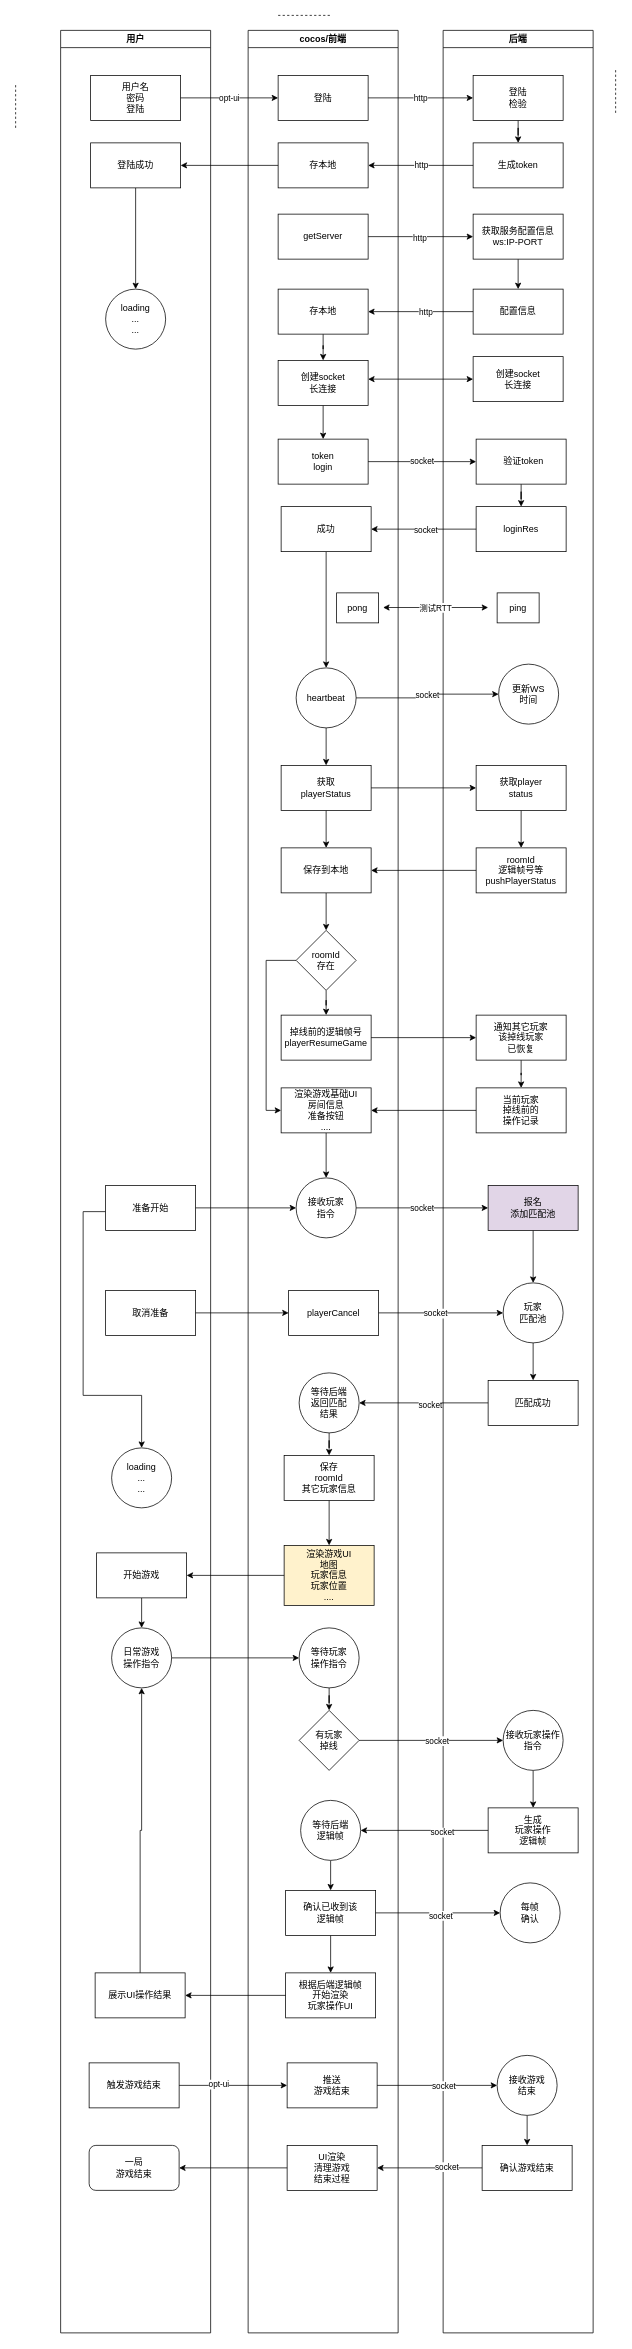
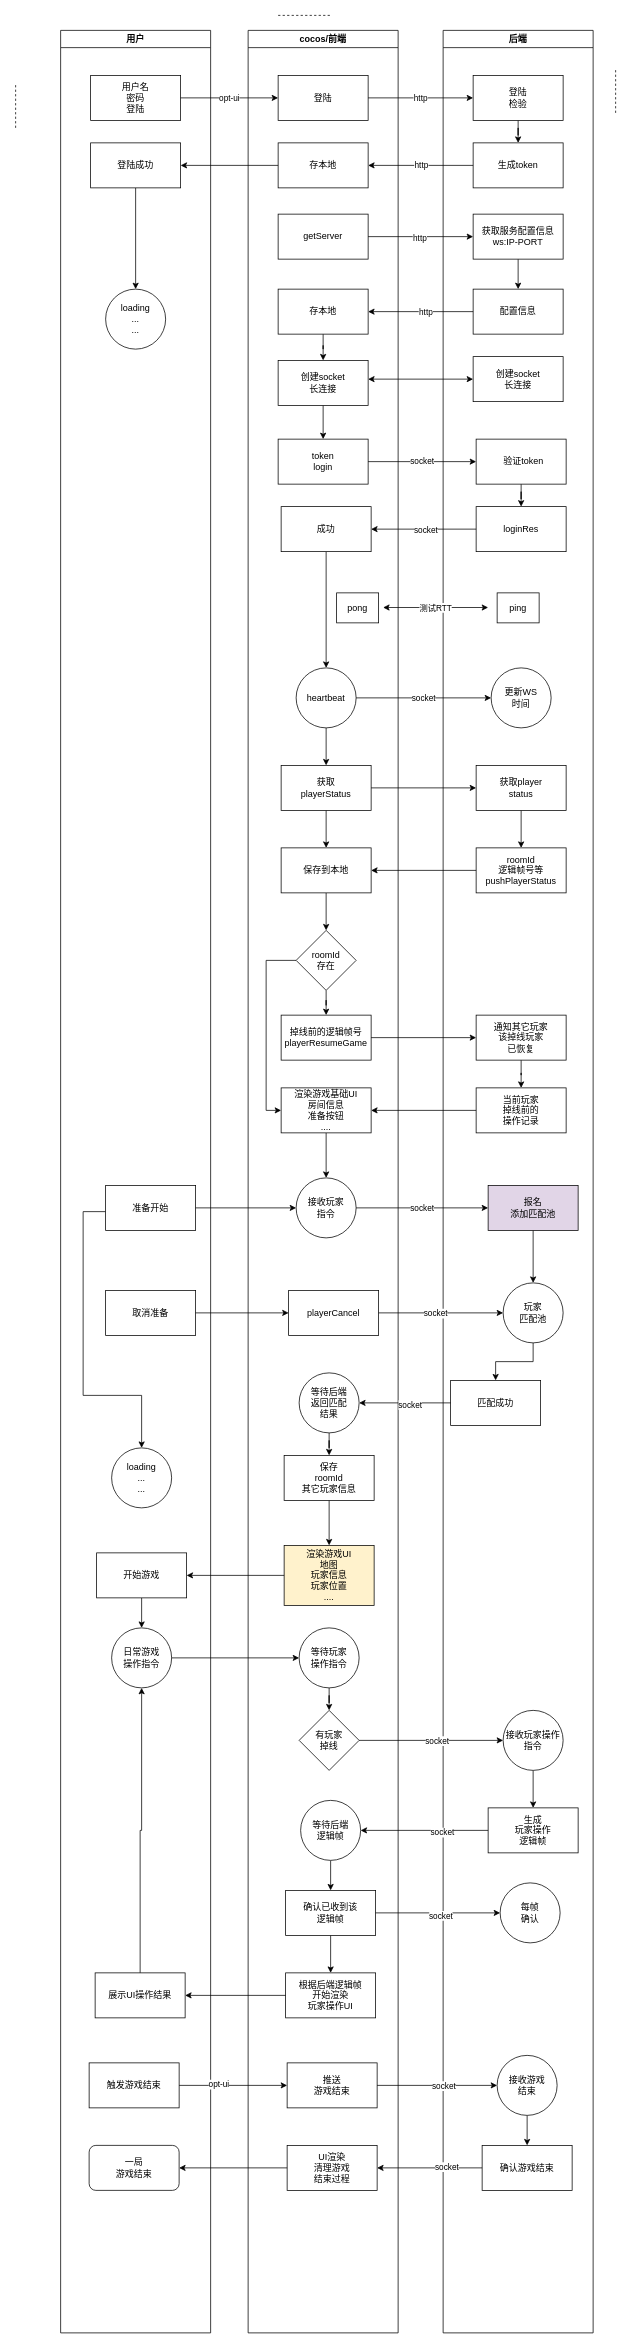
node "更新WS 时间": moved (528, 694) -> (521, 698)
node "匹配成功": moved (533, 1403) -> (495, 1403)
